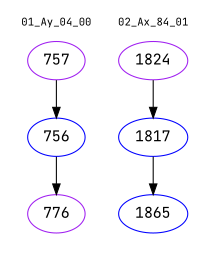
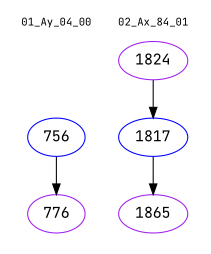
node "757": removed
node "1865": color blue -> purple
